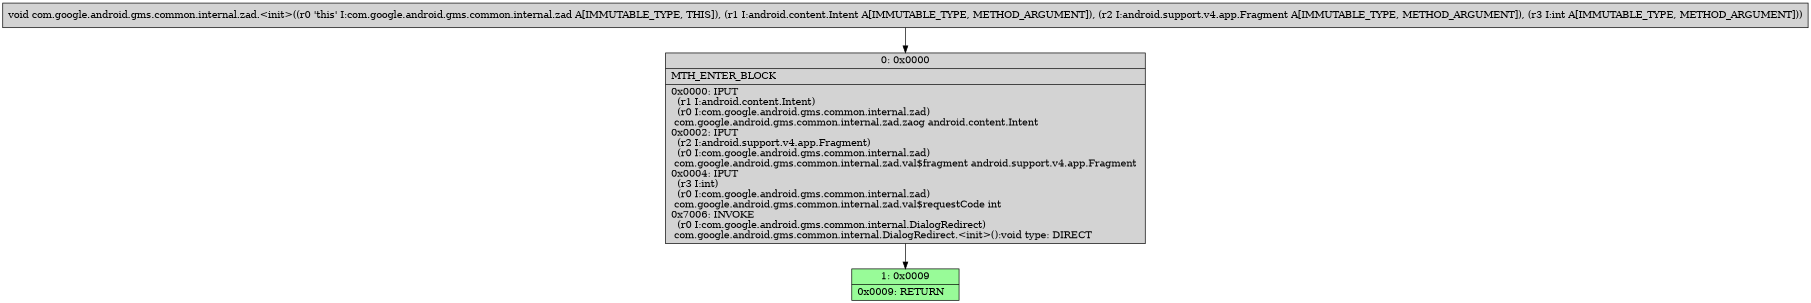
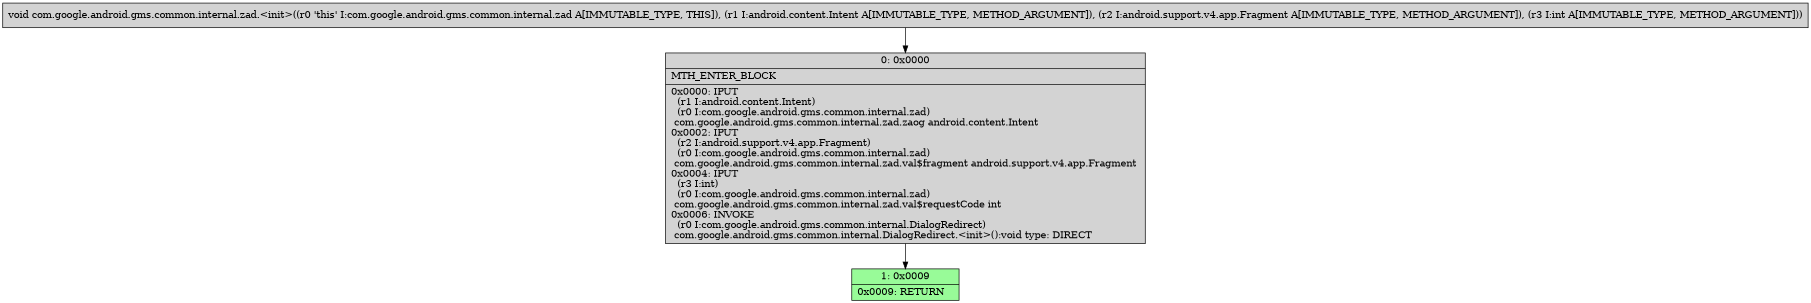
node "0: 0x0000": text "0x7006: INVOKE" -> "0x0006: INVOKE"
